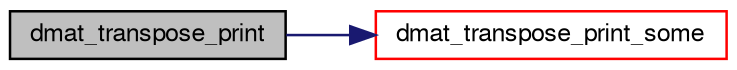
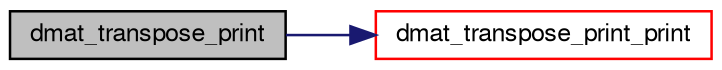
node "dmat_transpose_print_some": label "dmat_transpose_print_some" -> "dmat_transpose_print_print"
